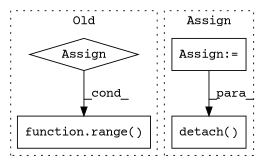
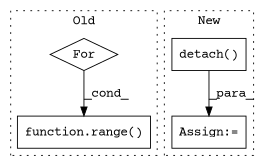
cluster "Assign": label "Assign" -> "New"
node "Assign": label "Assign" -> "For"
edge "Assign:=" -> "detach()": reversed
